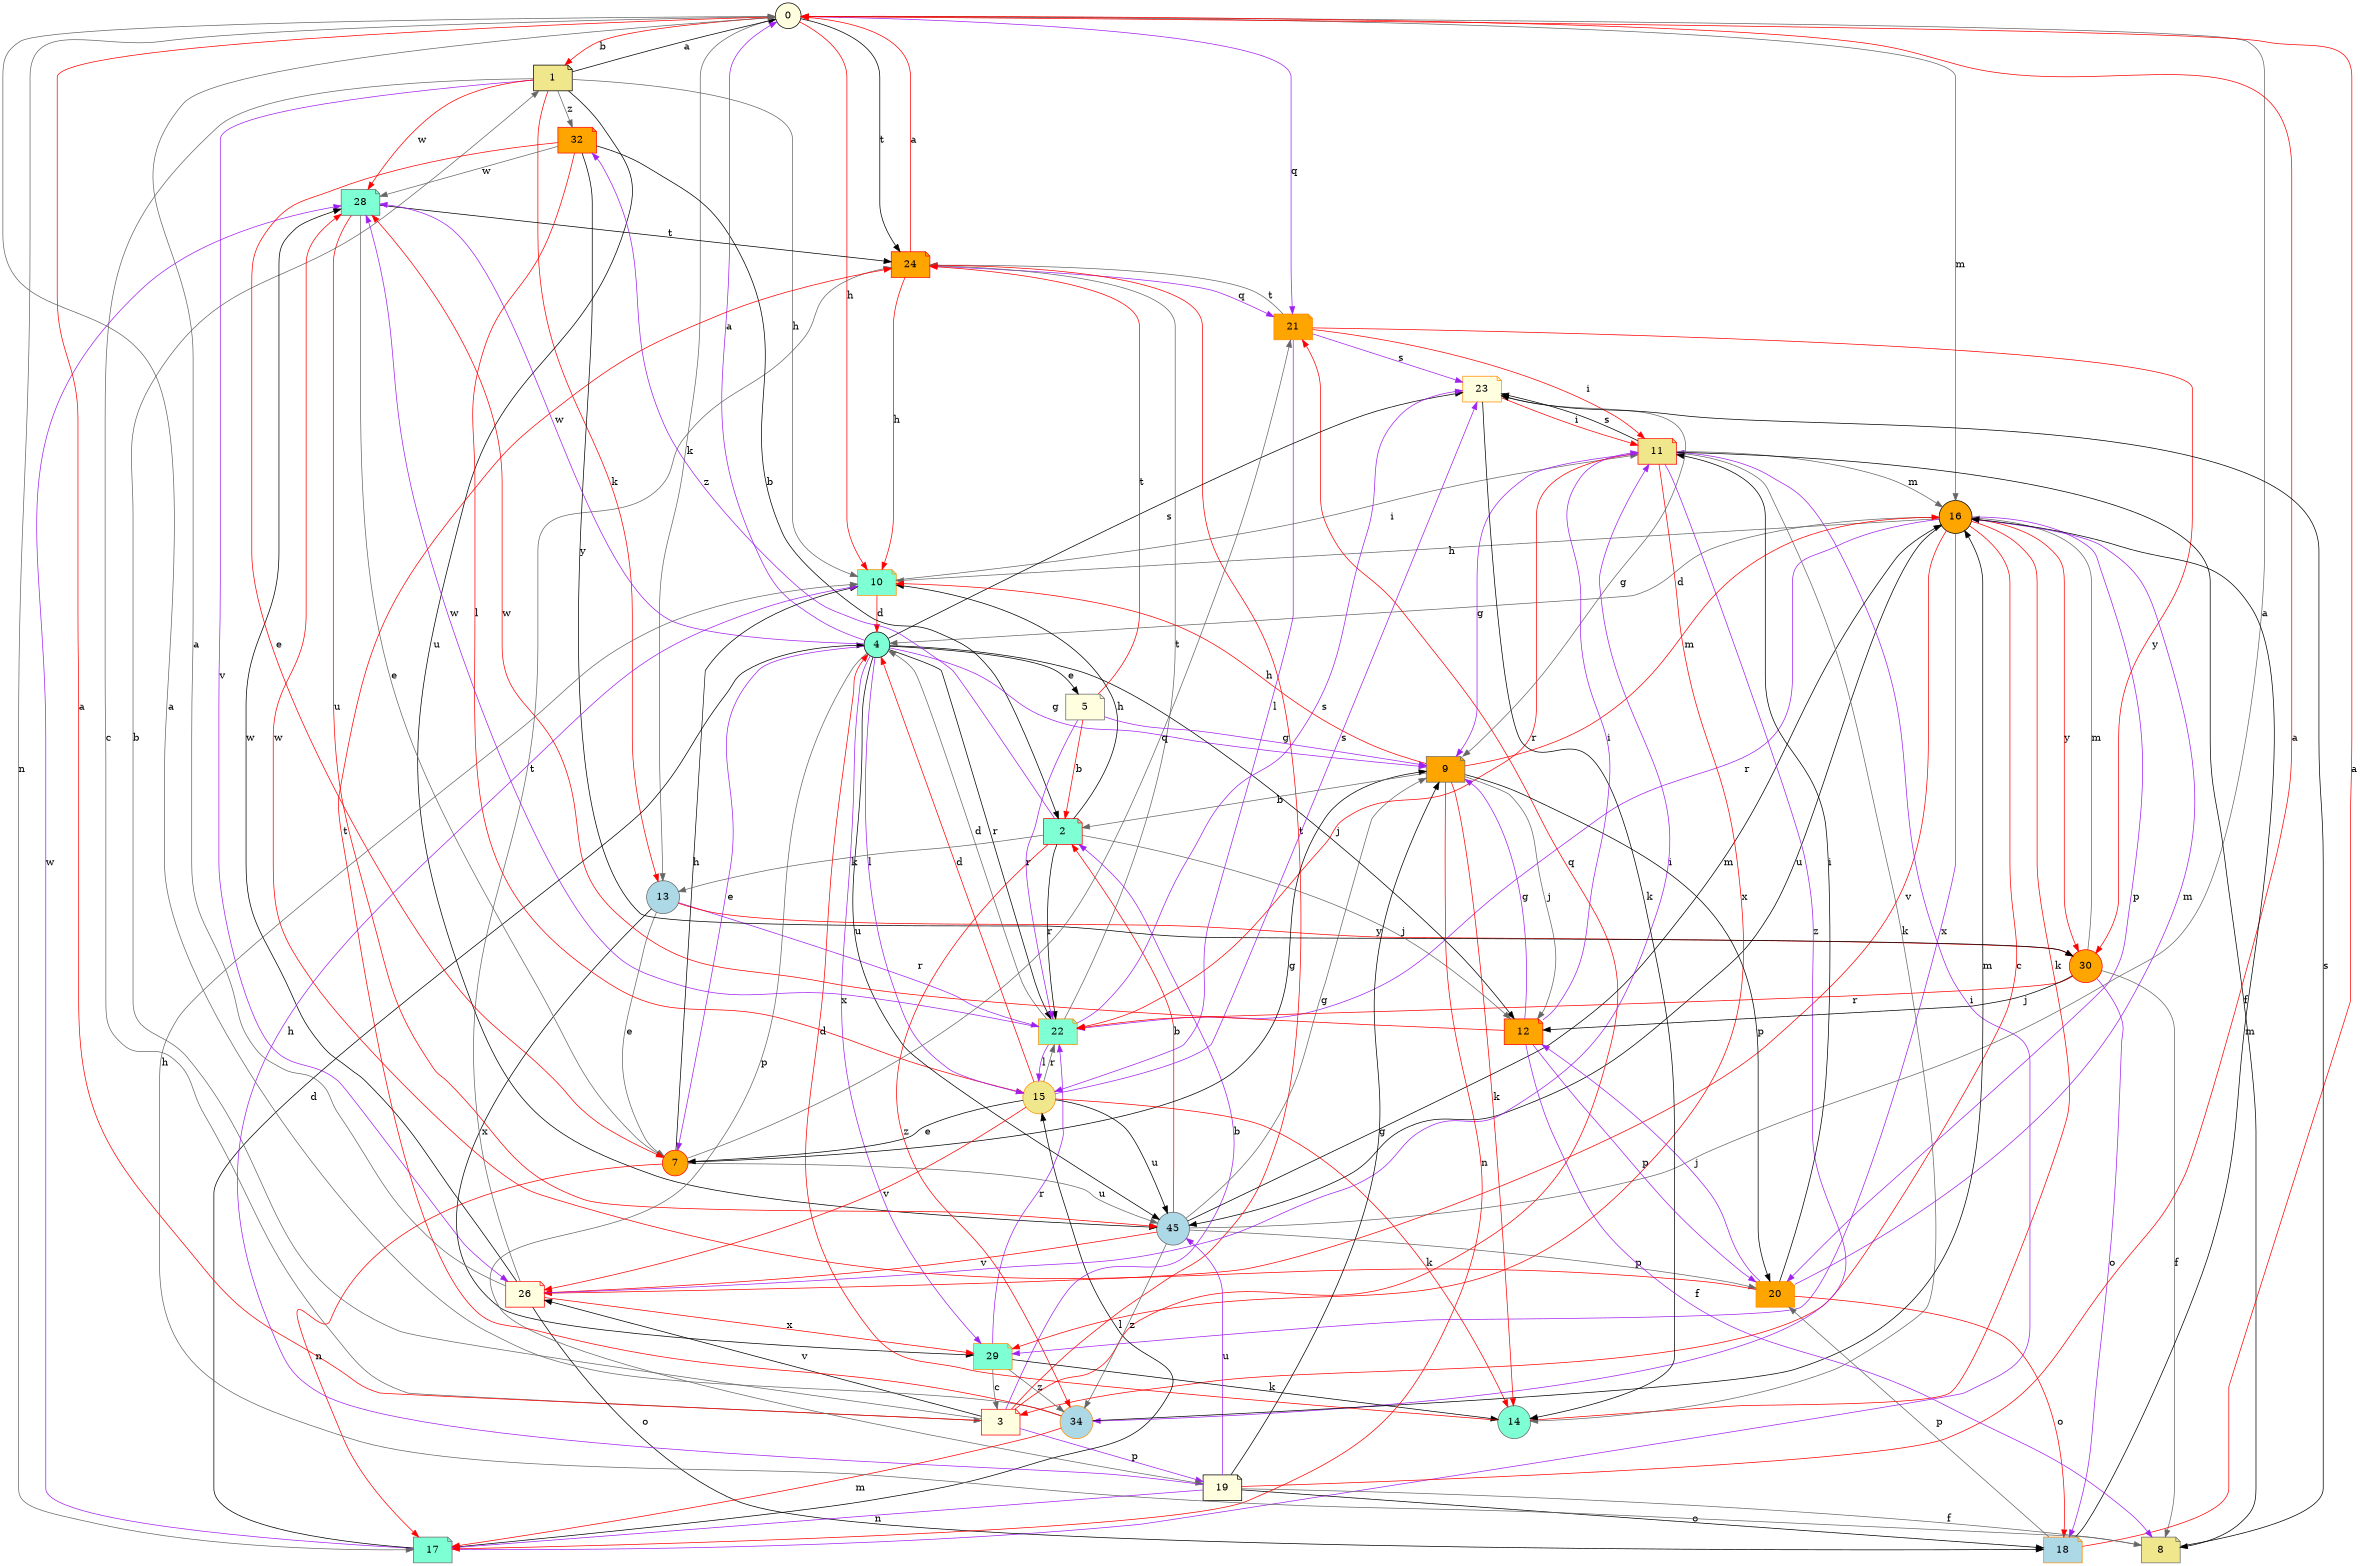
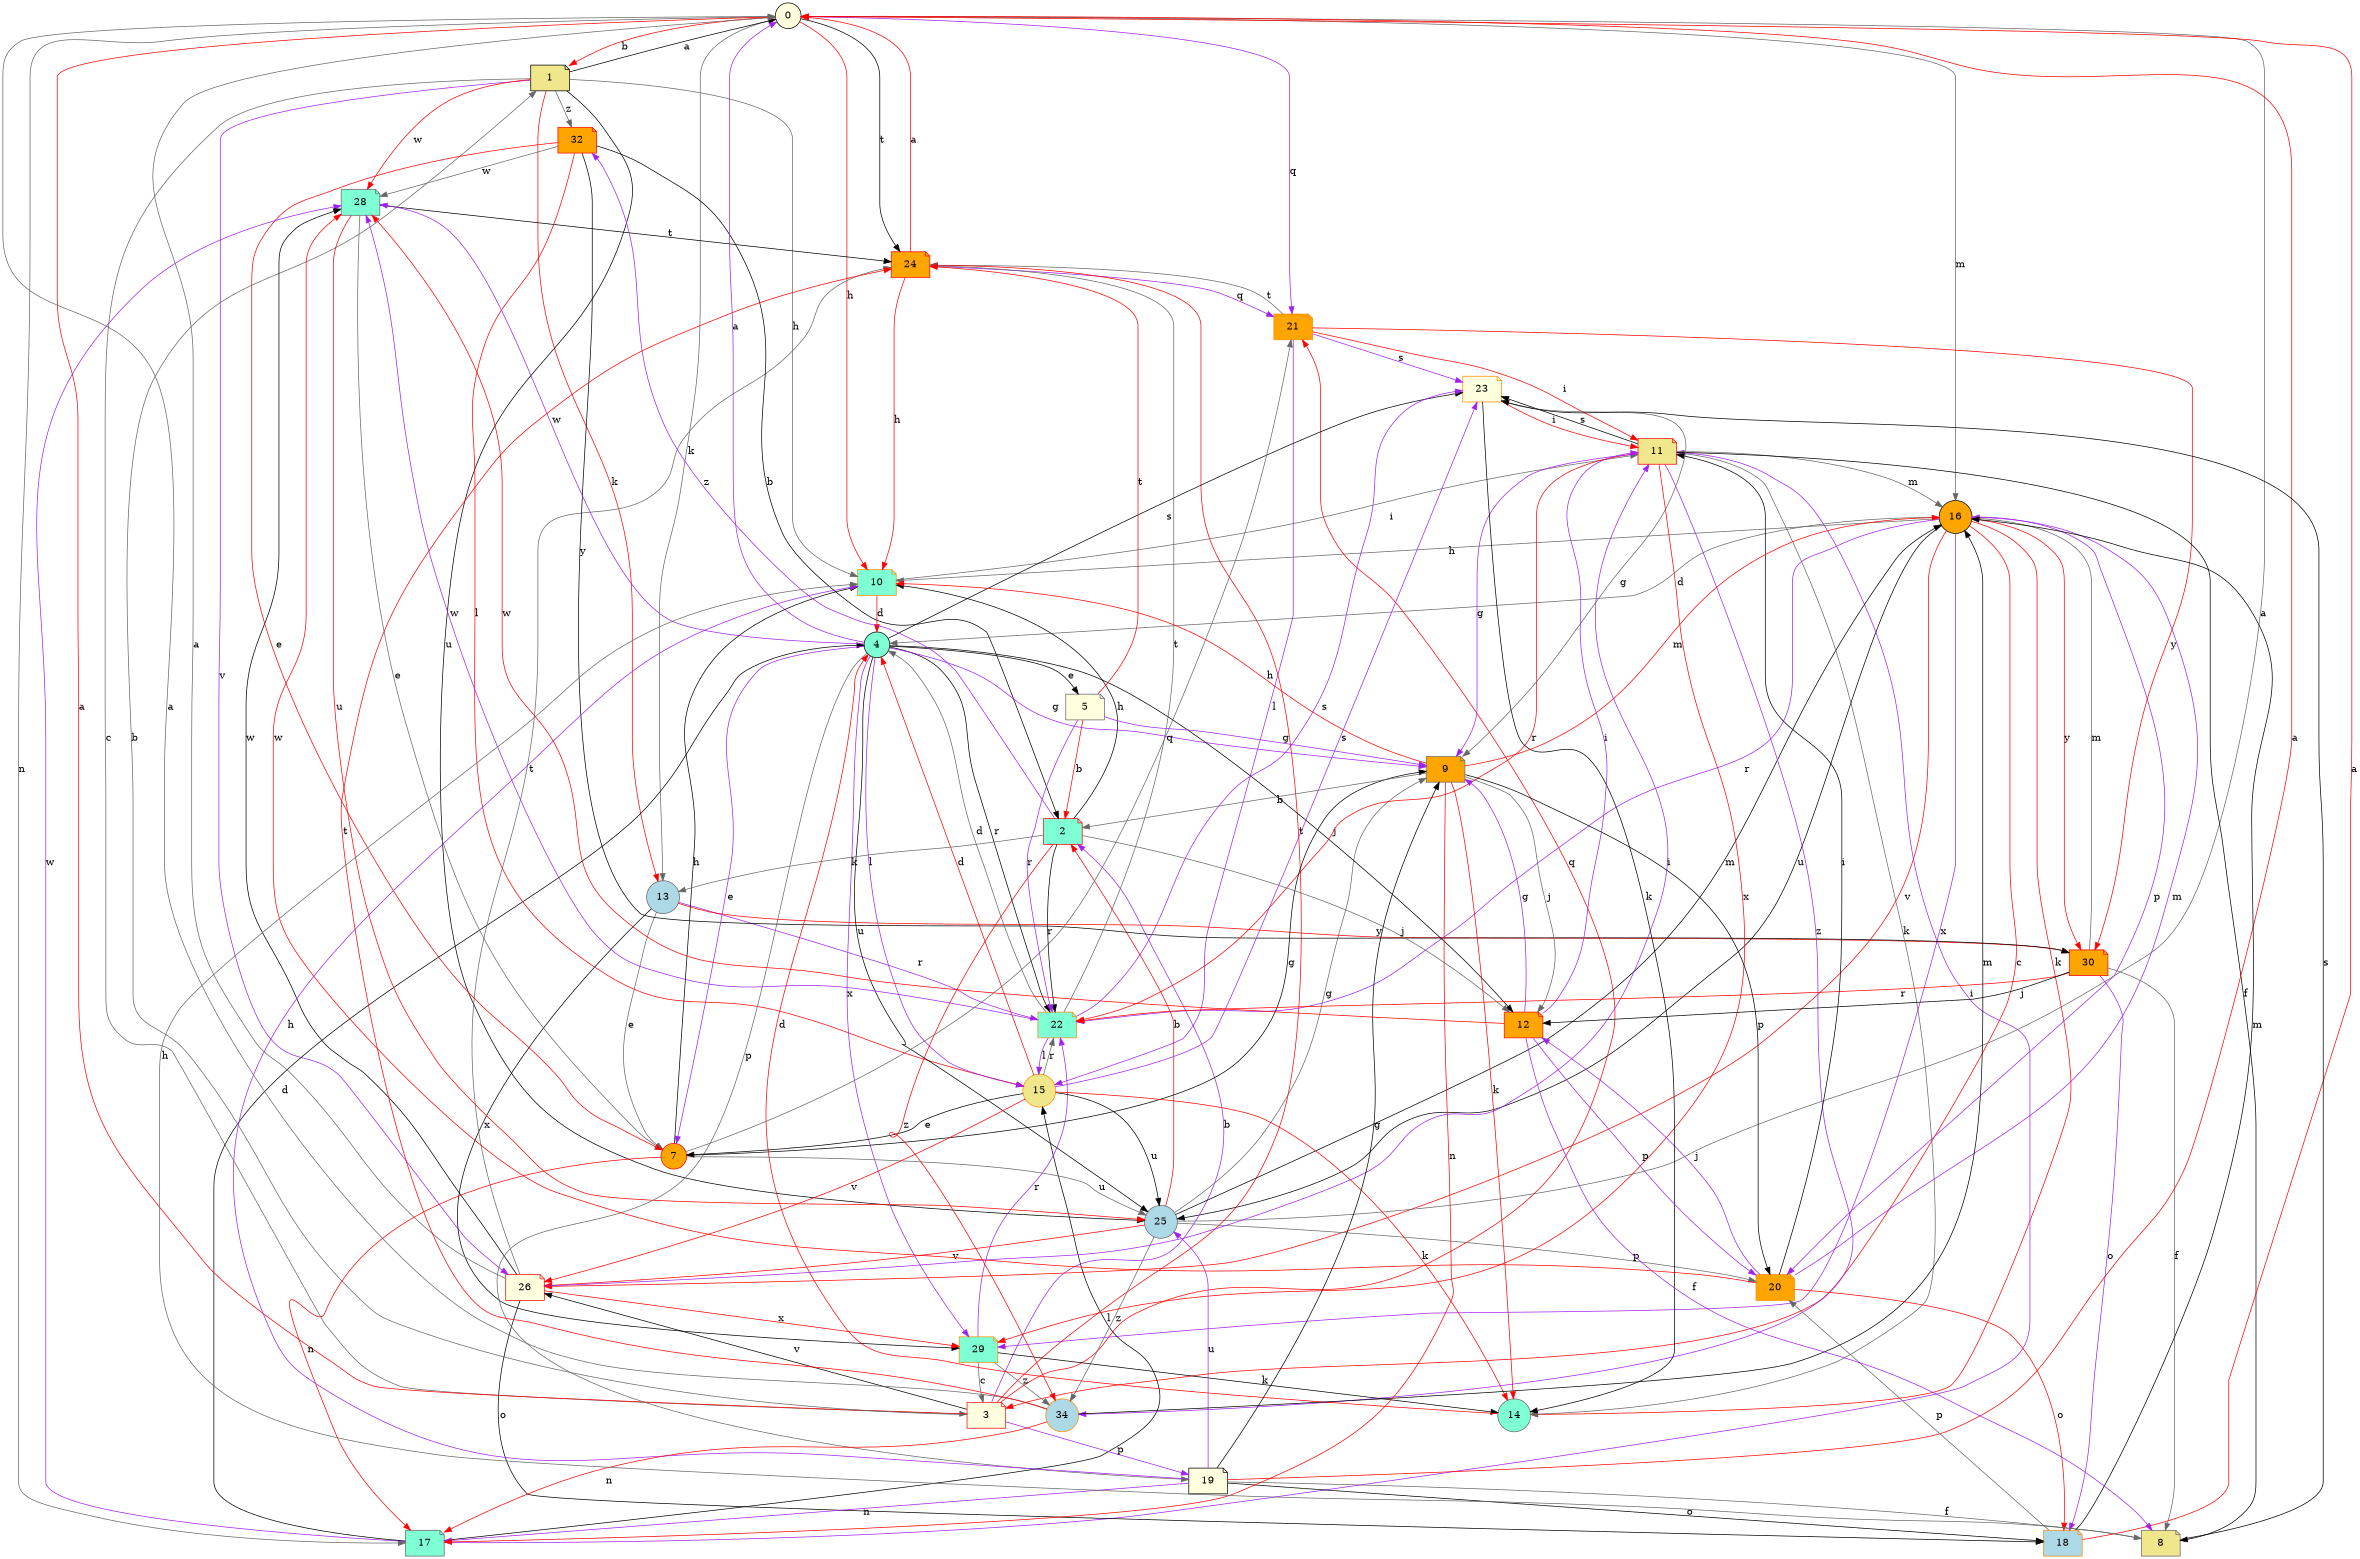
node "30": shape circle -> note
node "45": label "45" -> "25"
edge "34" -> "17": label "m" -> "n"
